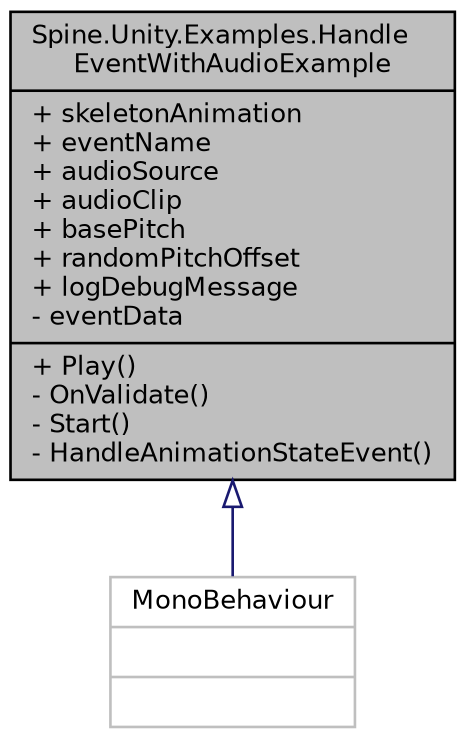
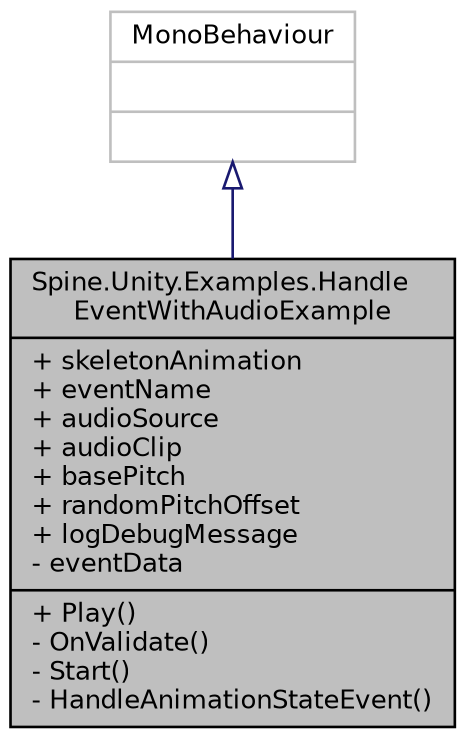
edge "MonoBehaviour" -> "Spine.Unity.Examples.Handle": reversed
